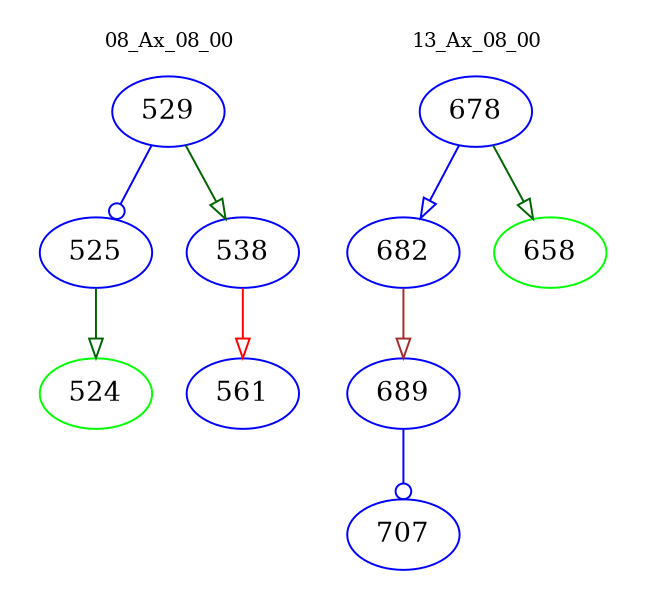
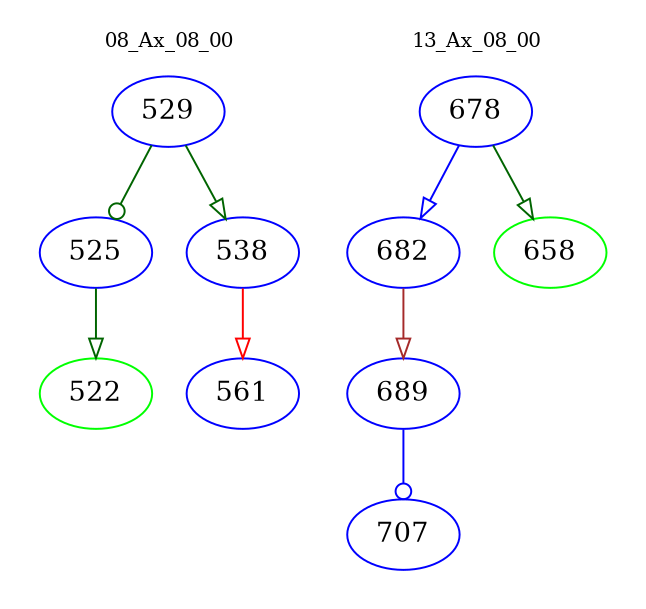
edge "529" -> "525": color blue -> darkgreen
node "524": label "524" -> "522"
